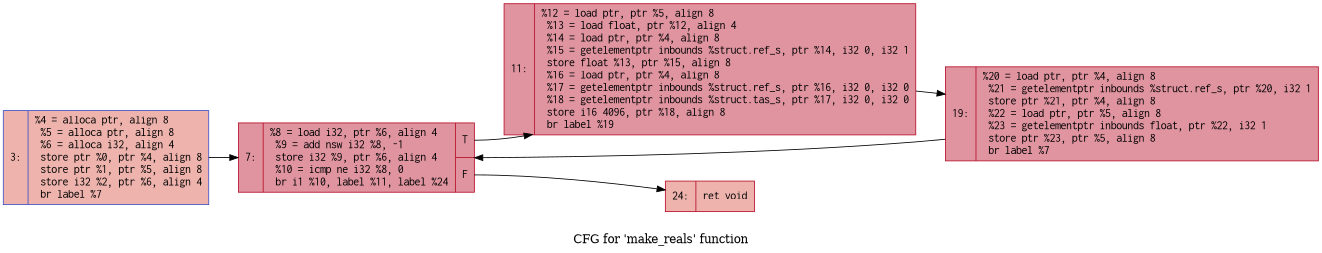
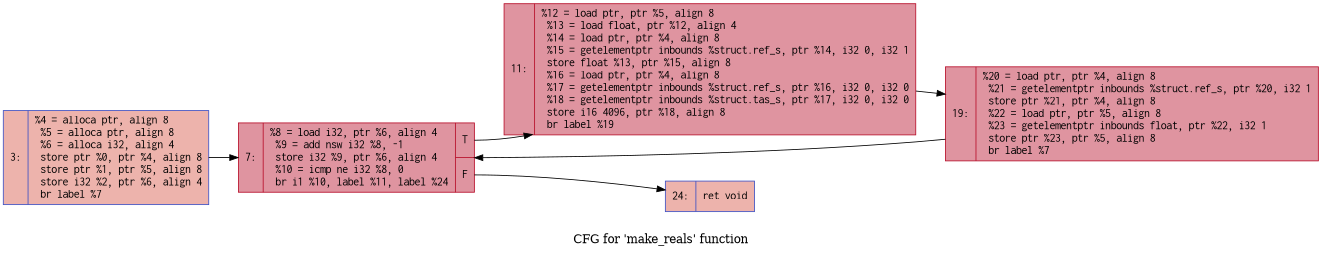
node "24:": color #b70d28ff -> #3d50c3ff
